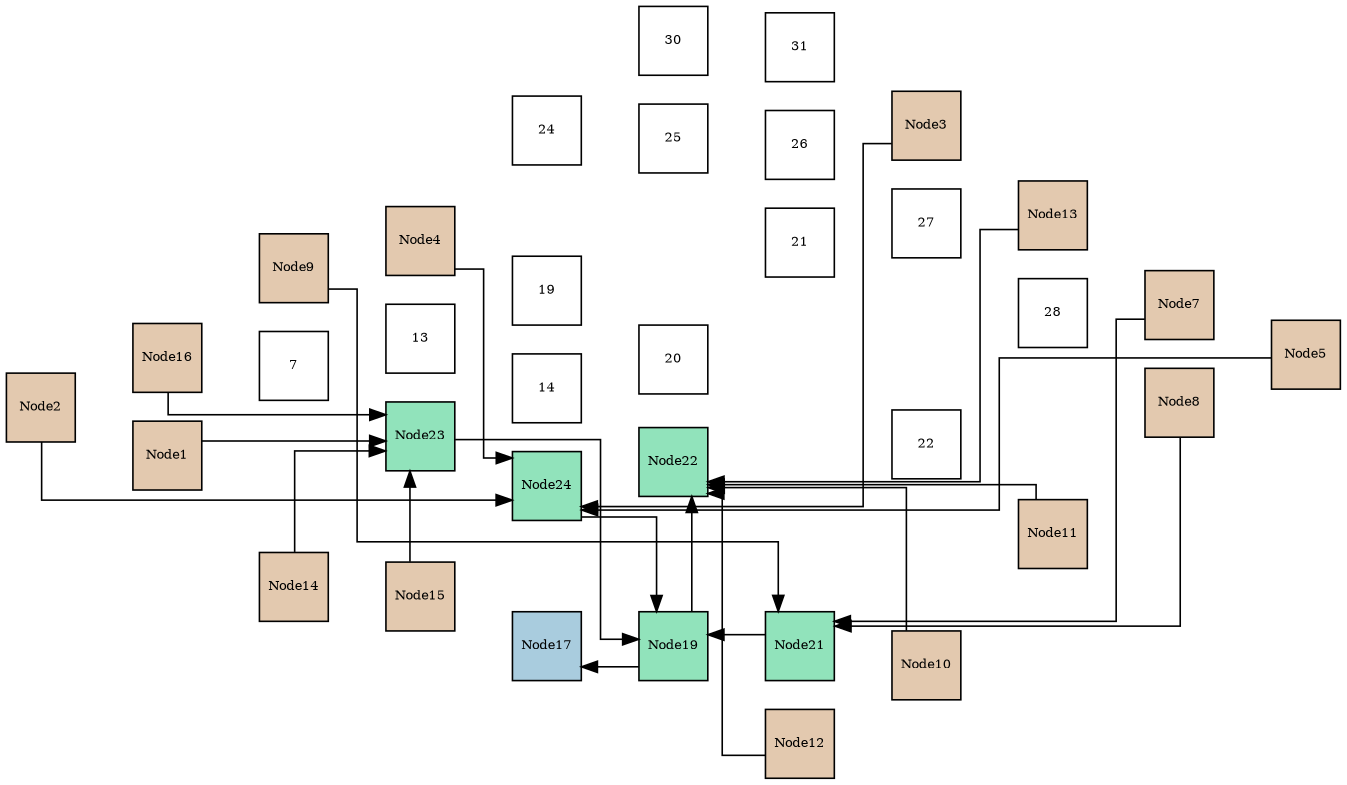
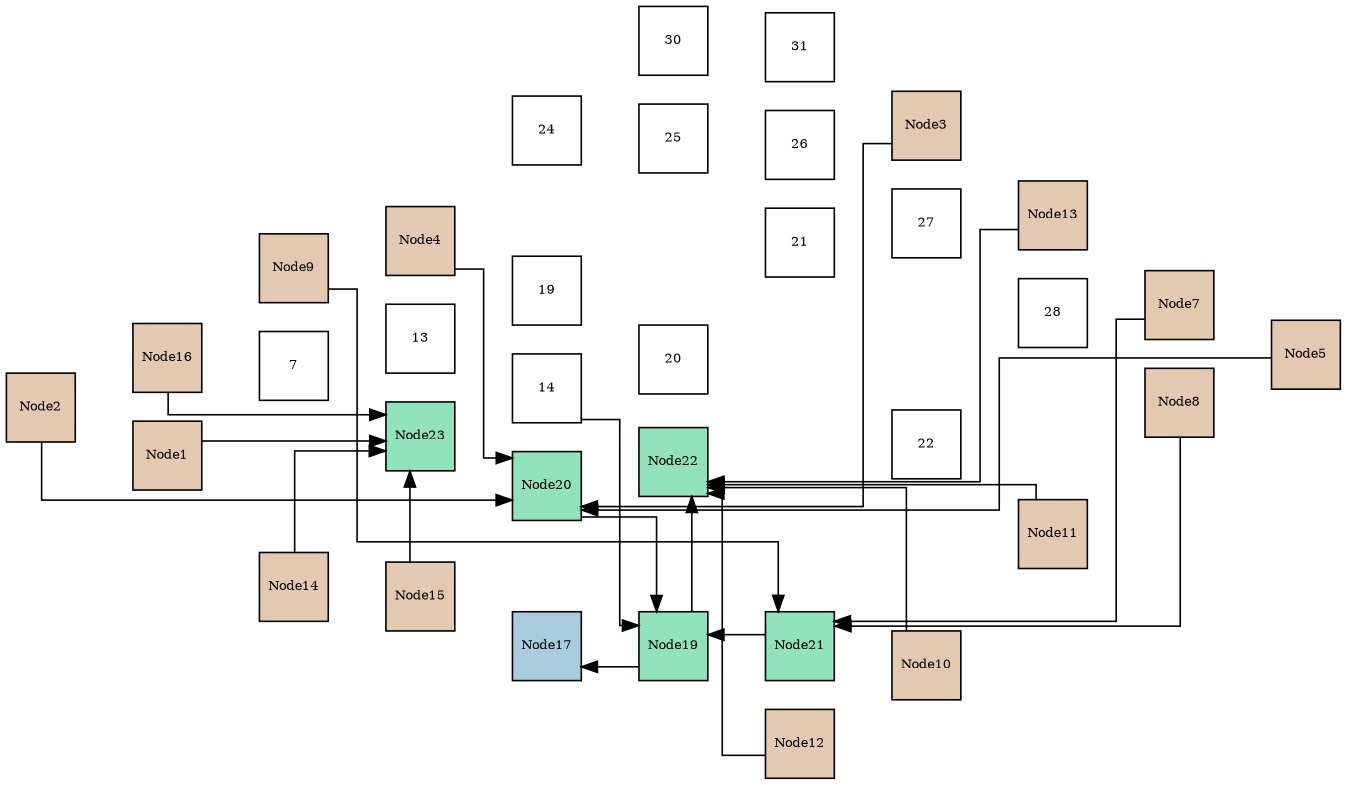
node "Node24": label "Node24" -> "Node20"
edge "Node23" -> "Node19": now "14" -> "Node19"
